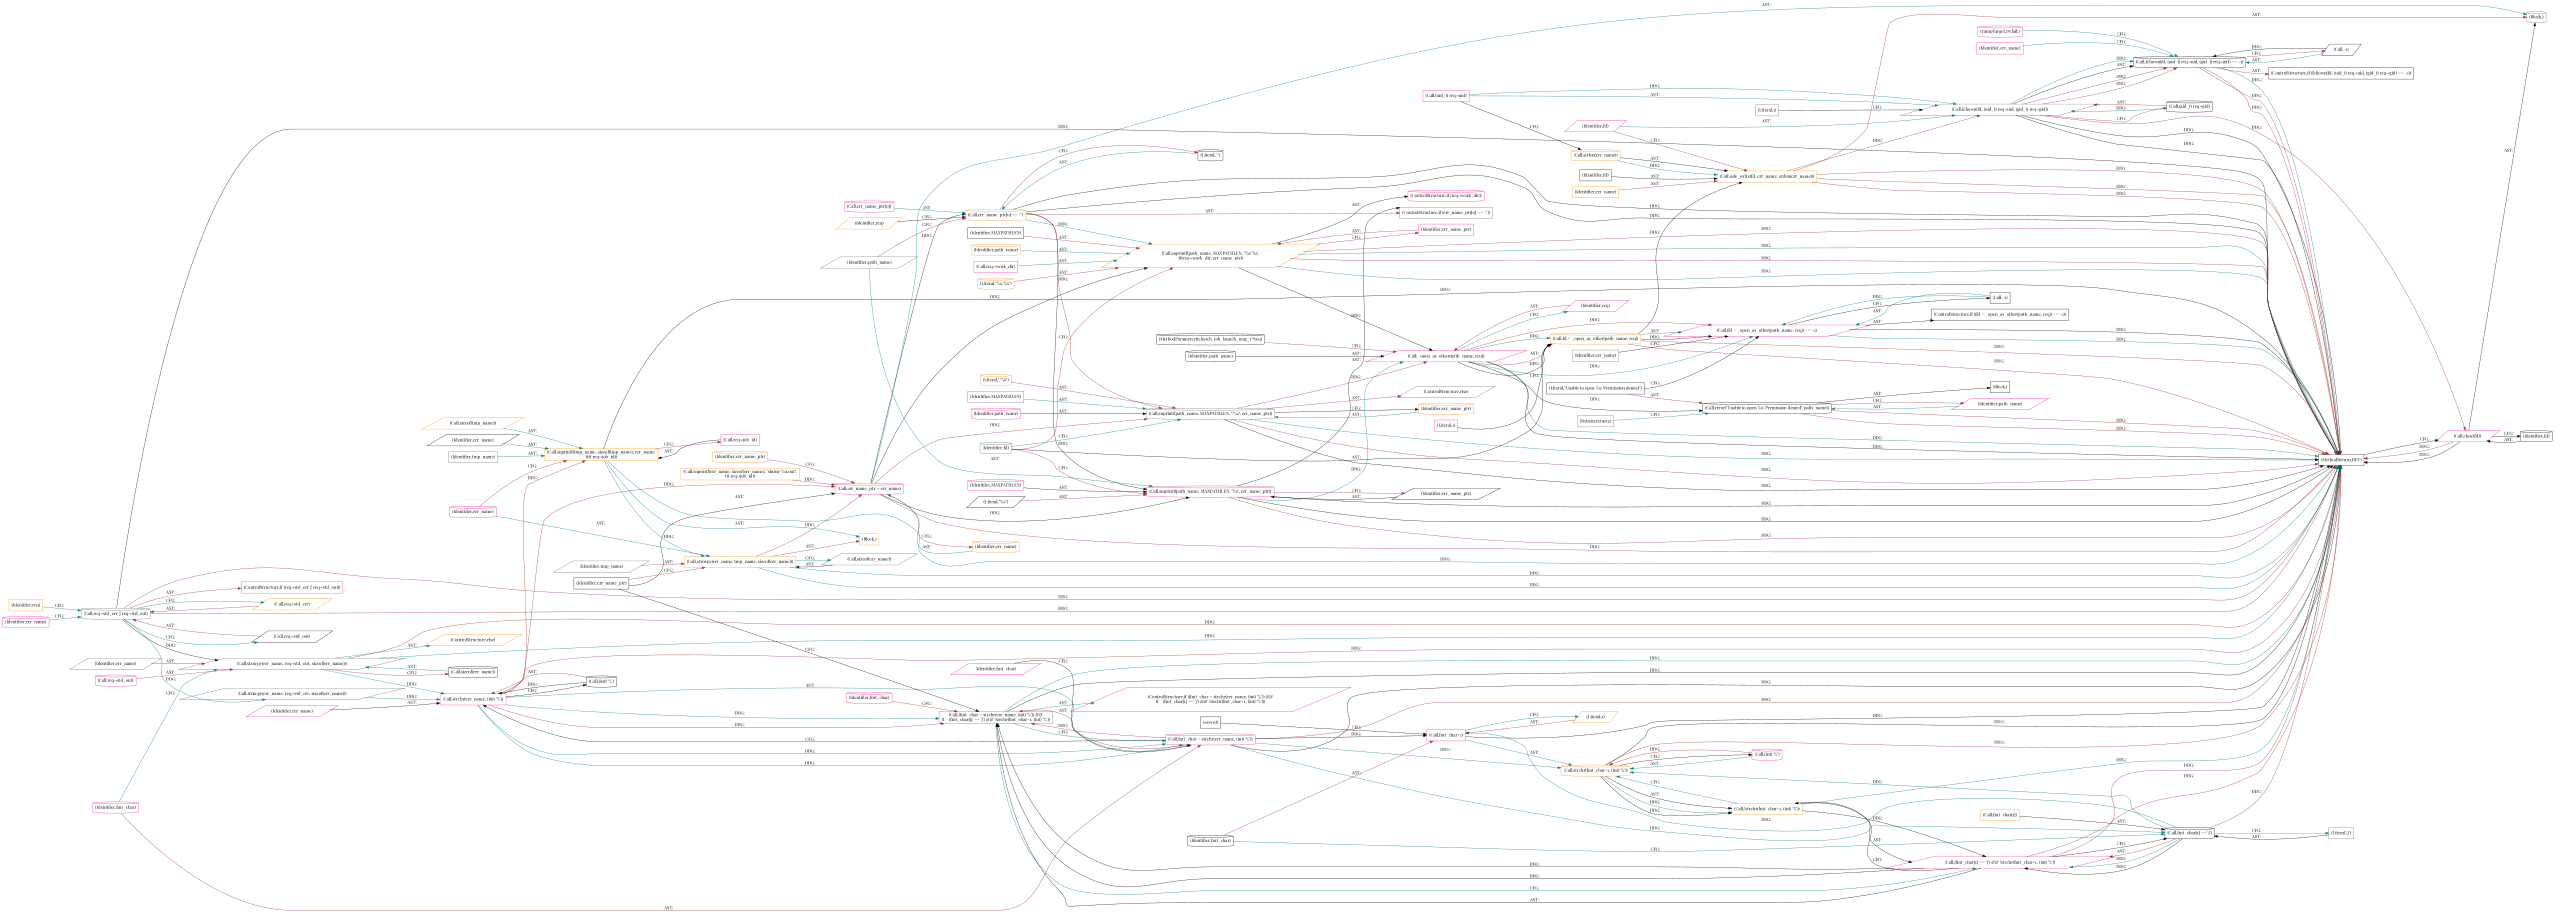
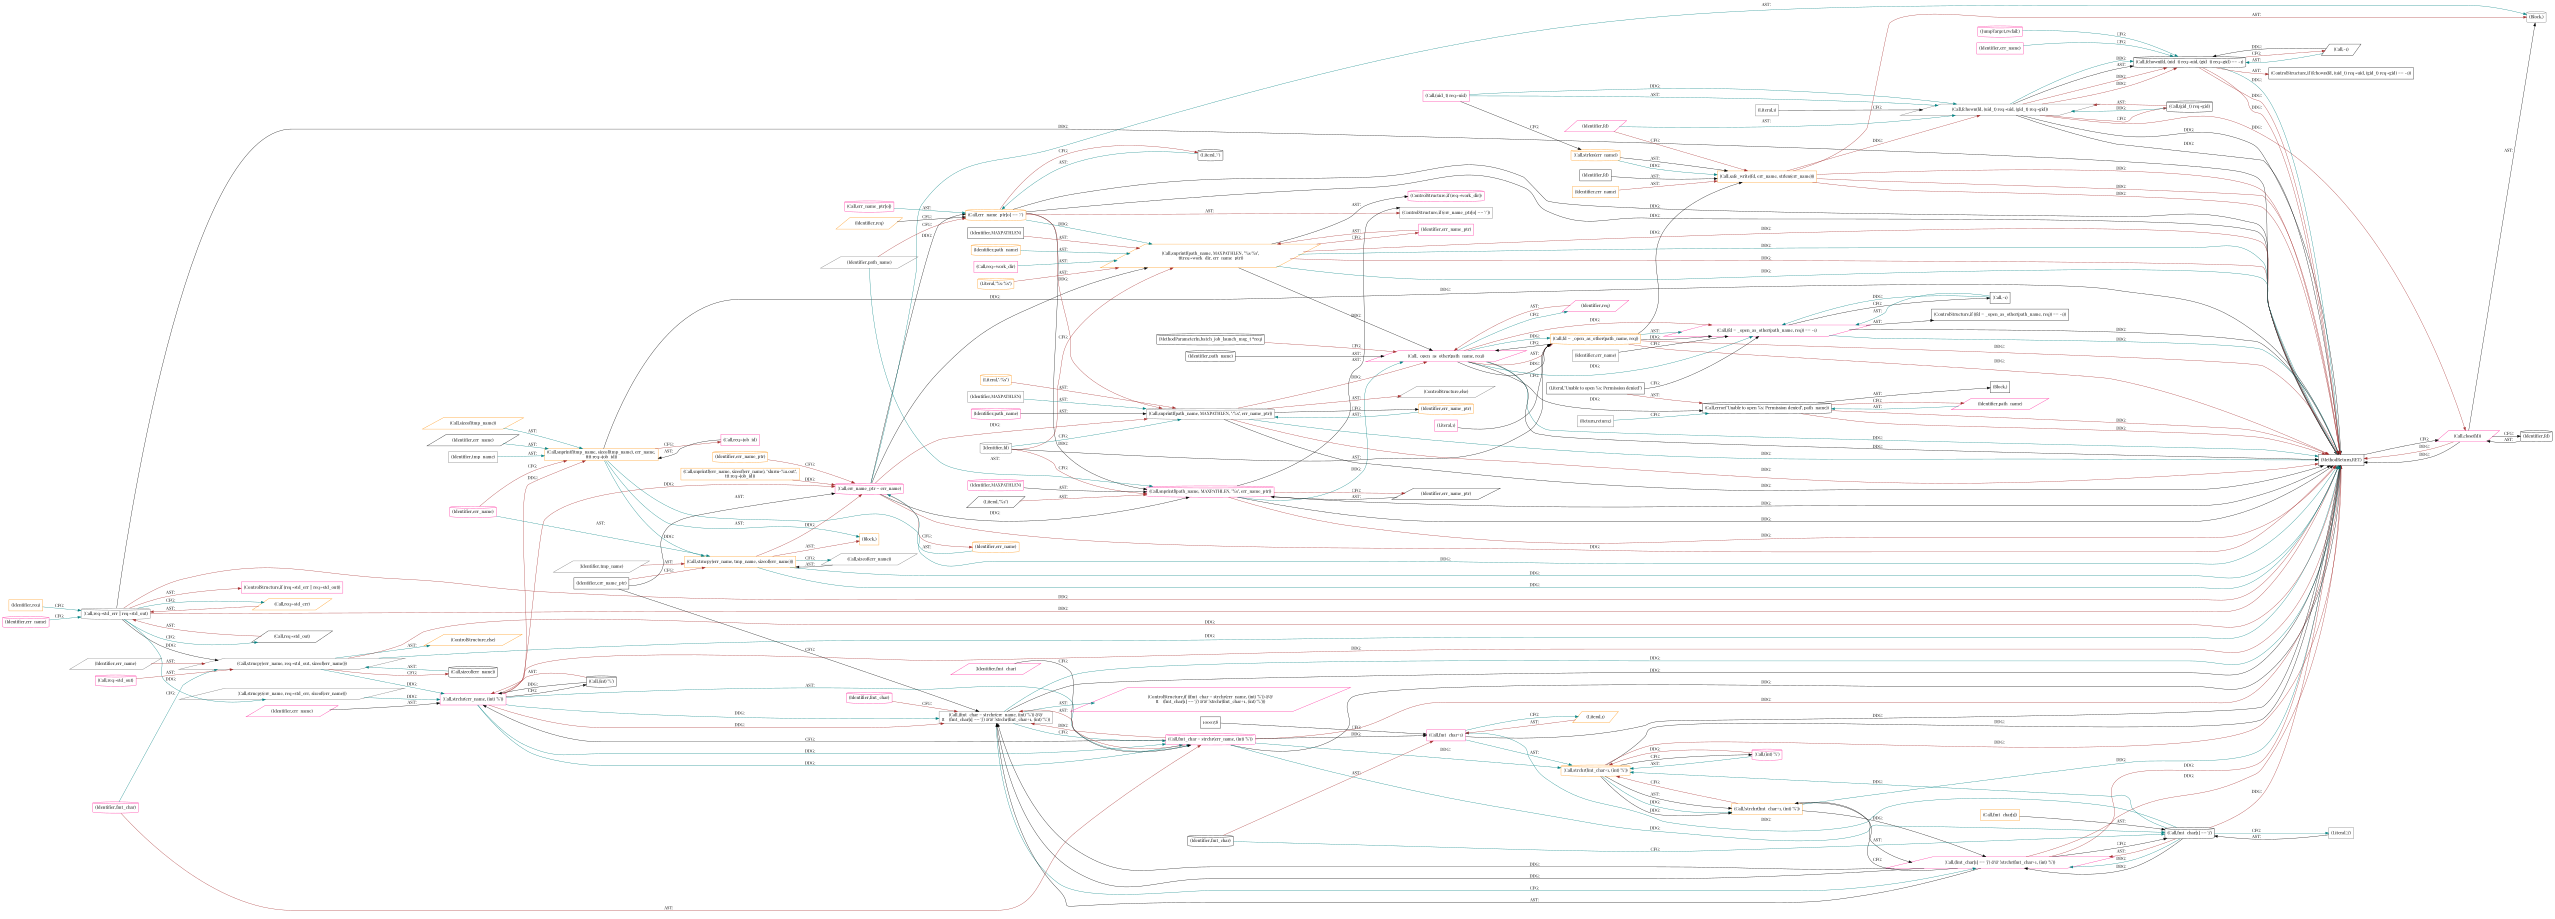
edge "(Call,fd = _open_as_other(path_name, req))" -> "(Call,_open_as_other(path_name, req))": added, label "CFG:"
edge "(Call,!strchr(fmt_char+1, (int) '%'))" -> "(Call,strchr(fmt_char+1, (int) '%'))": color teal -> brown
